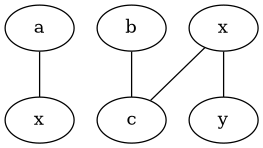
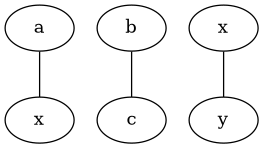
edge "x" -- "c": removed
